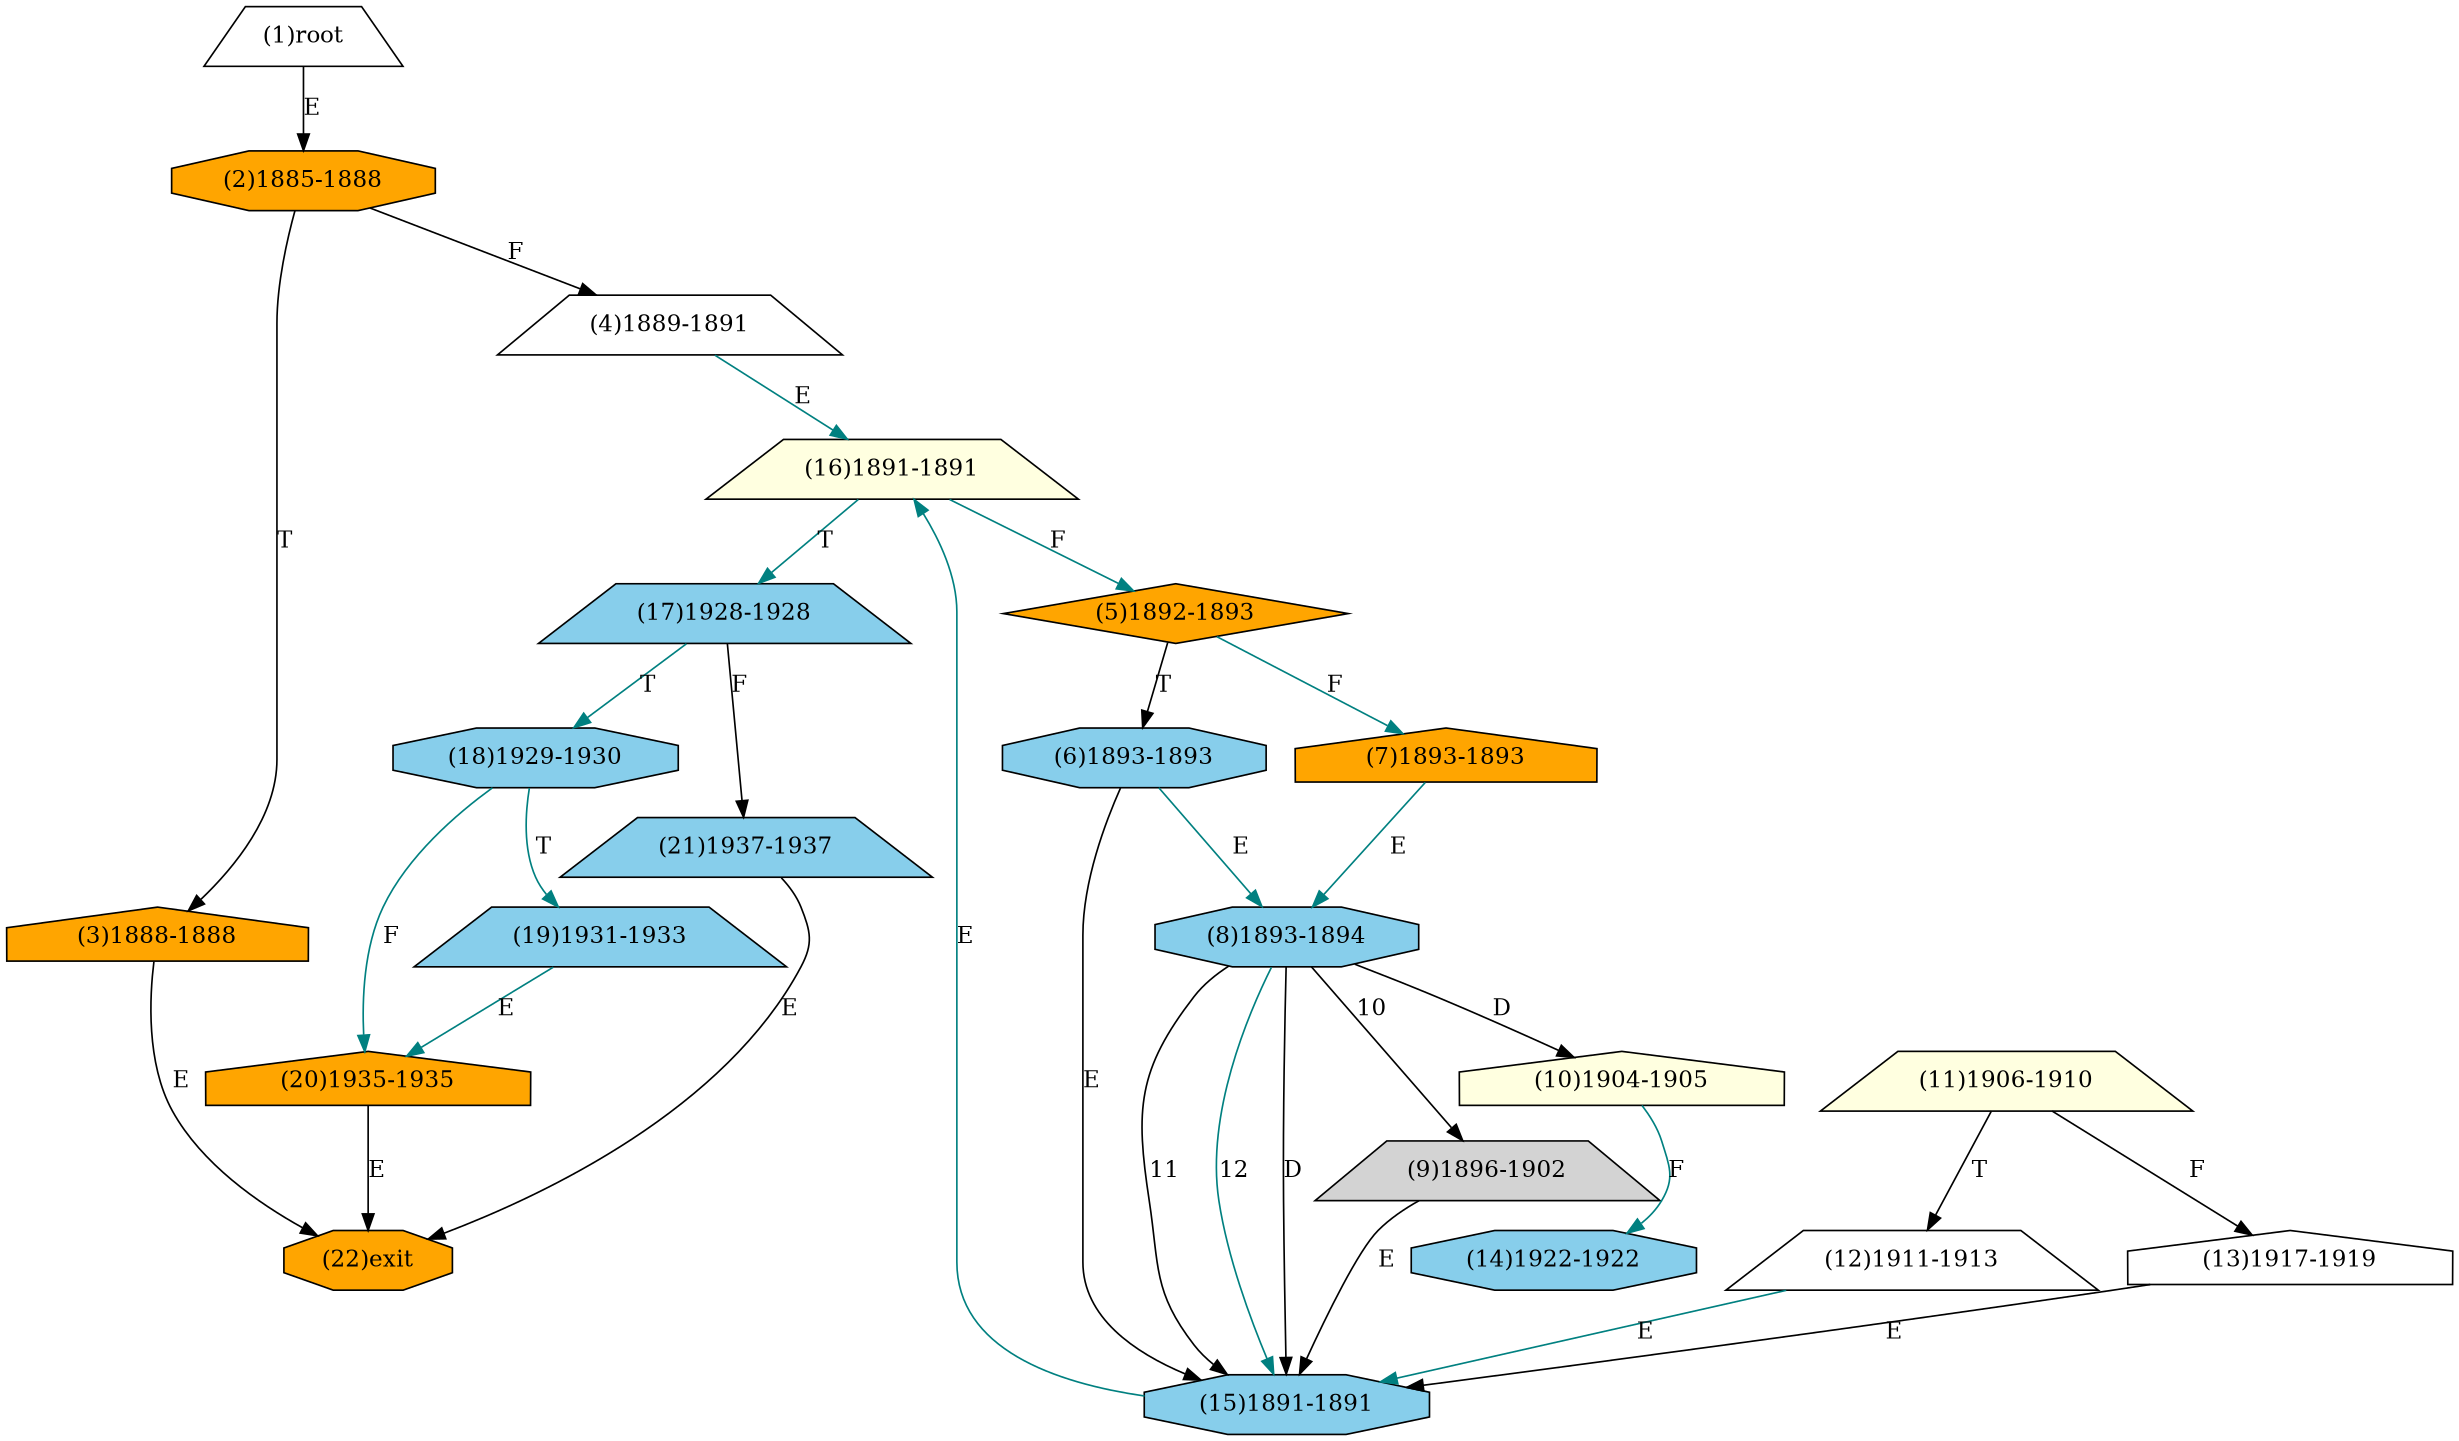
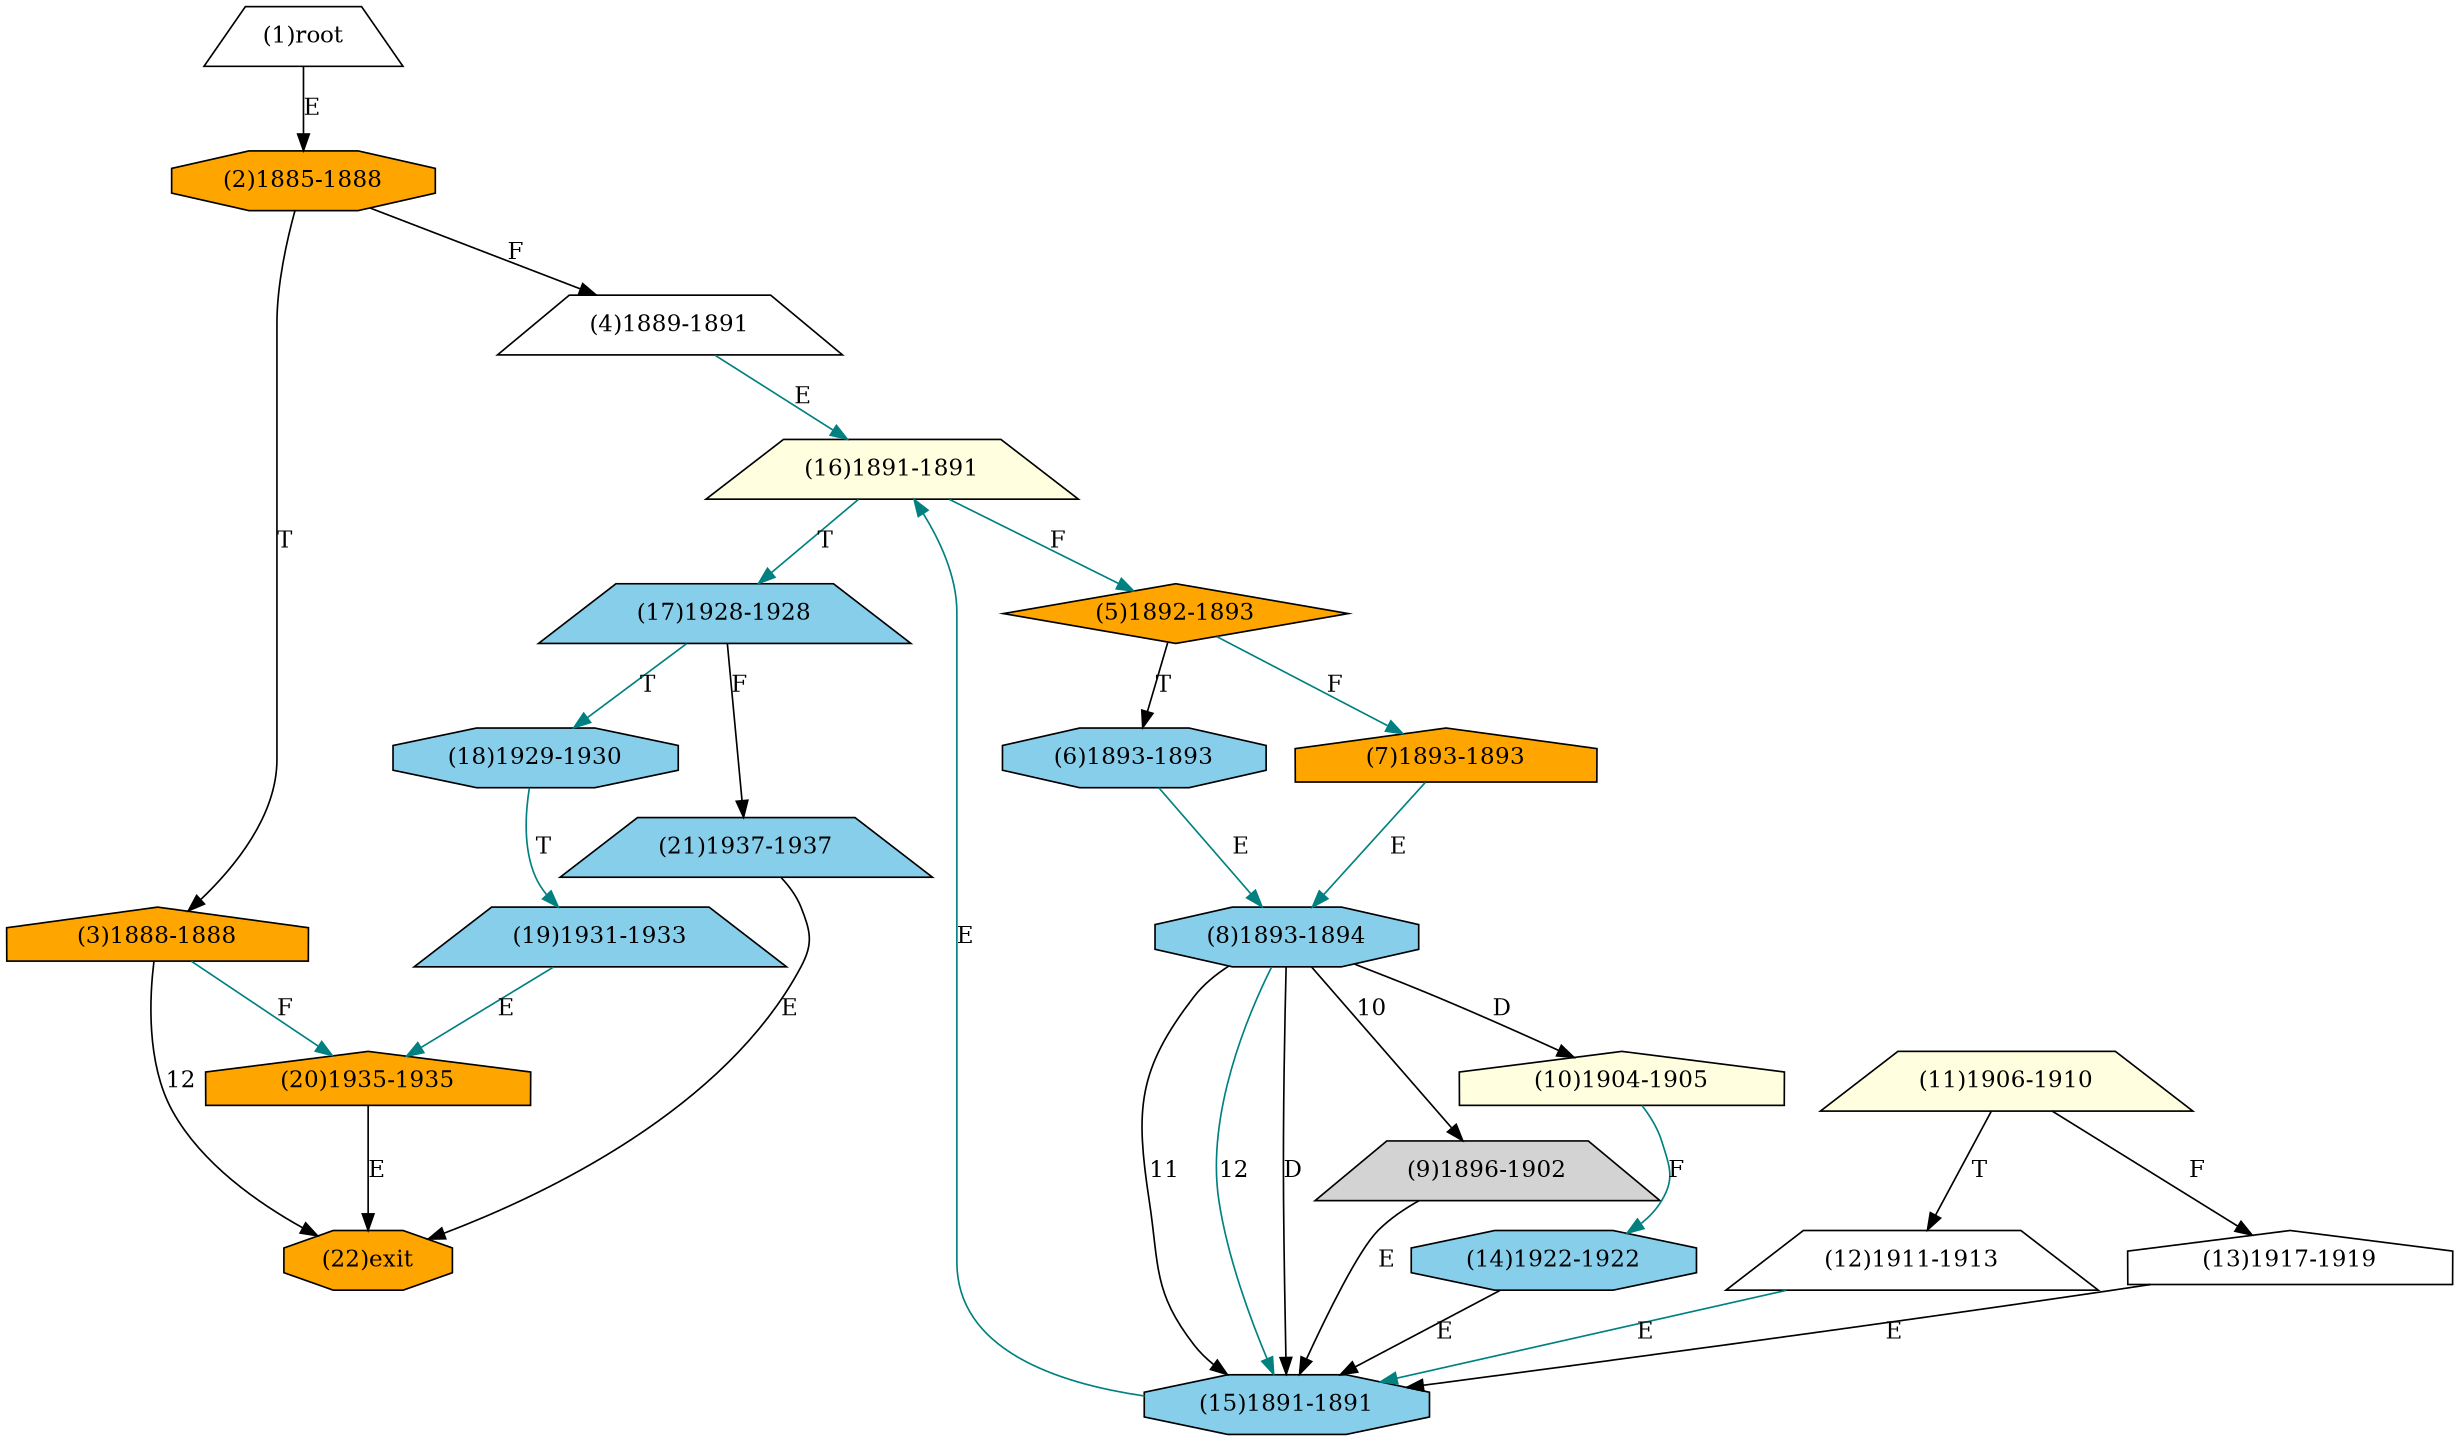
edge "(18)1929-1930" -> "(20)1935-1935": now "(3)1888-1888" -> "(20)1935-1935"
edge "(3)1888-1888" -> "(22)exit": label "E" -> "12"
edge "(6)1893-1893" -> "(15)1891-1891": now "(14)1922-1922" -> "(15)1891-1891"
